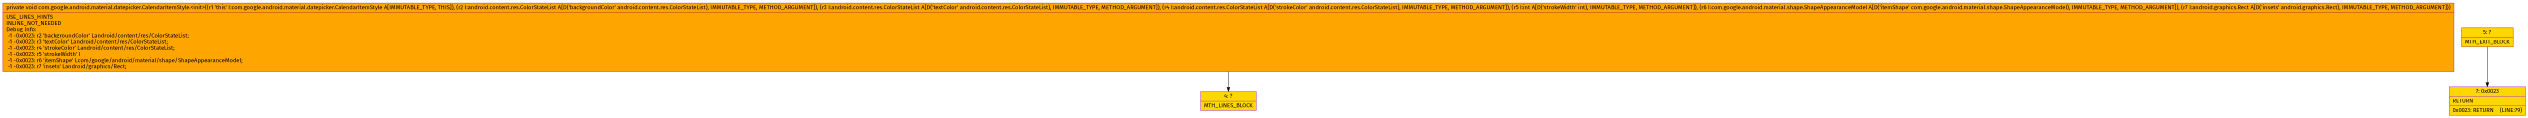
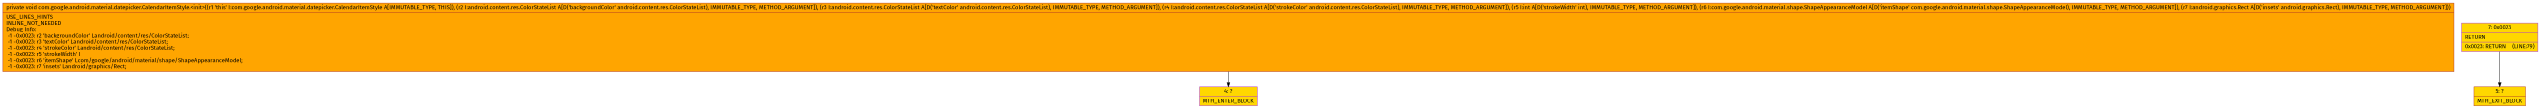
edge "5: ?" -> "7: 0x0023": reversed
node "4: ?": text "MTH_LINES_BLOCK" -> "MTH_ENTER_BLOCK"
